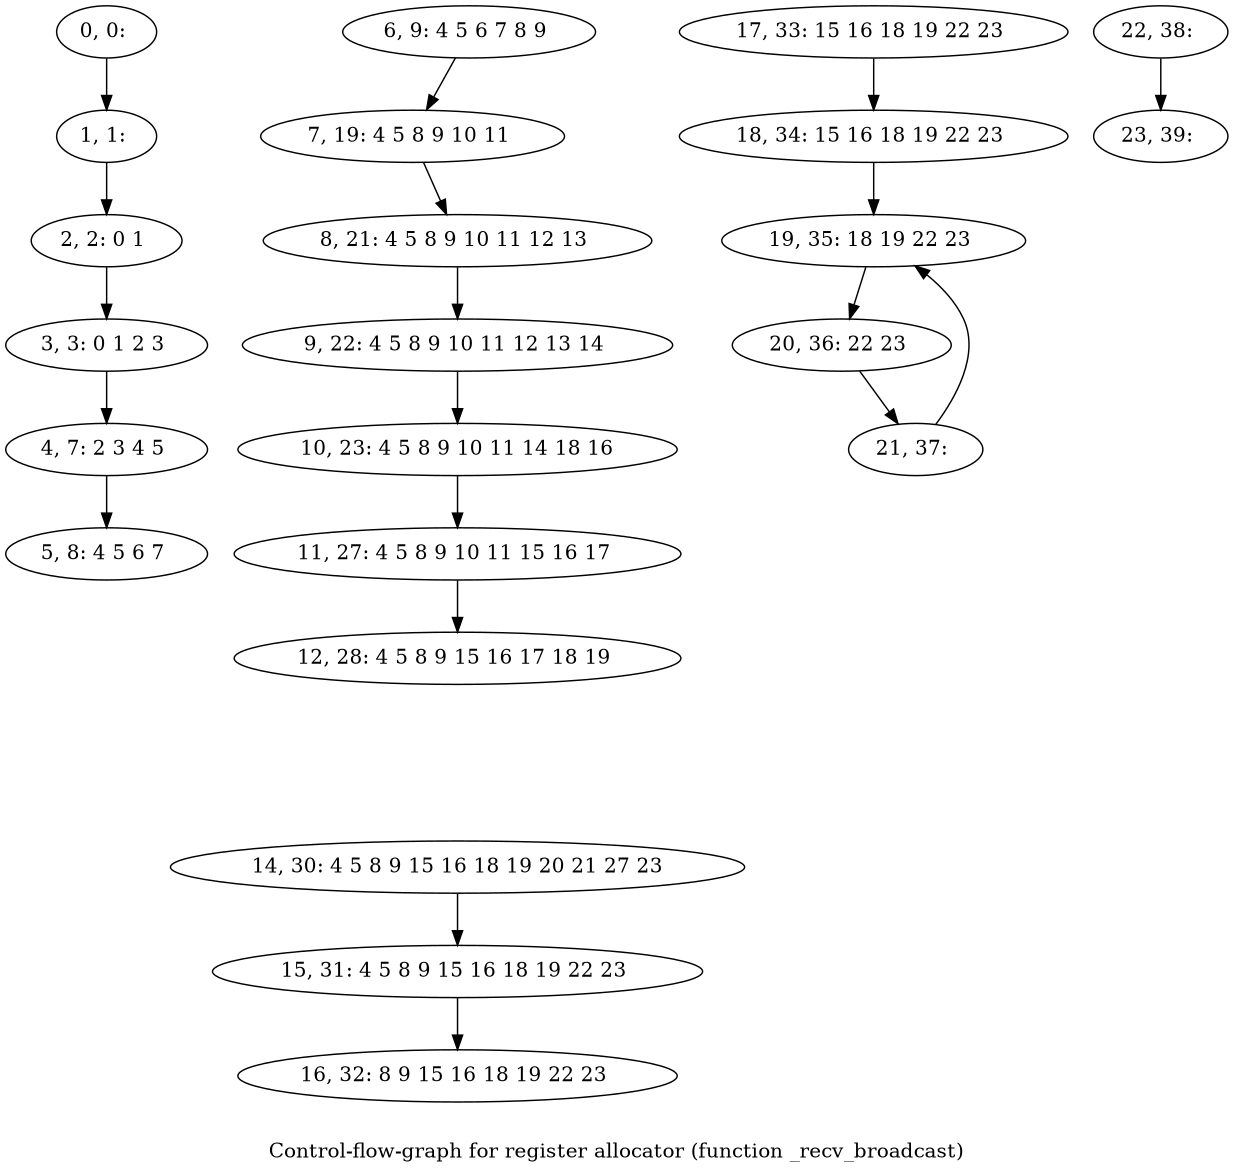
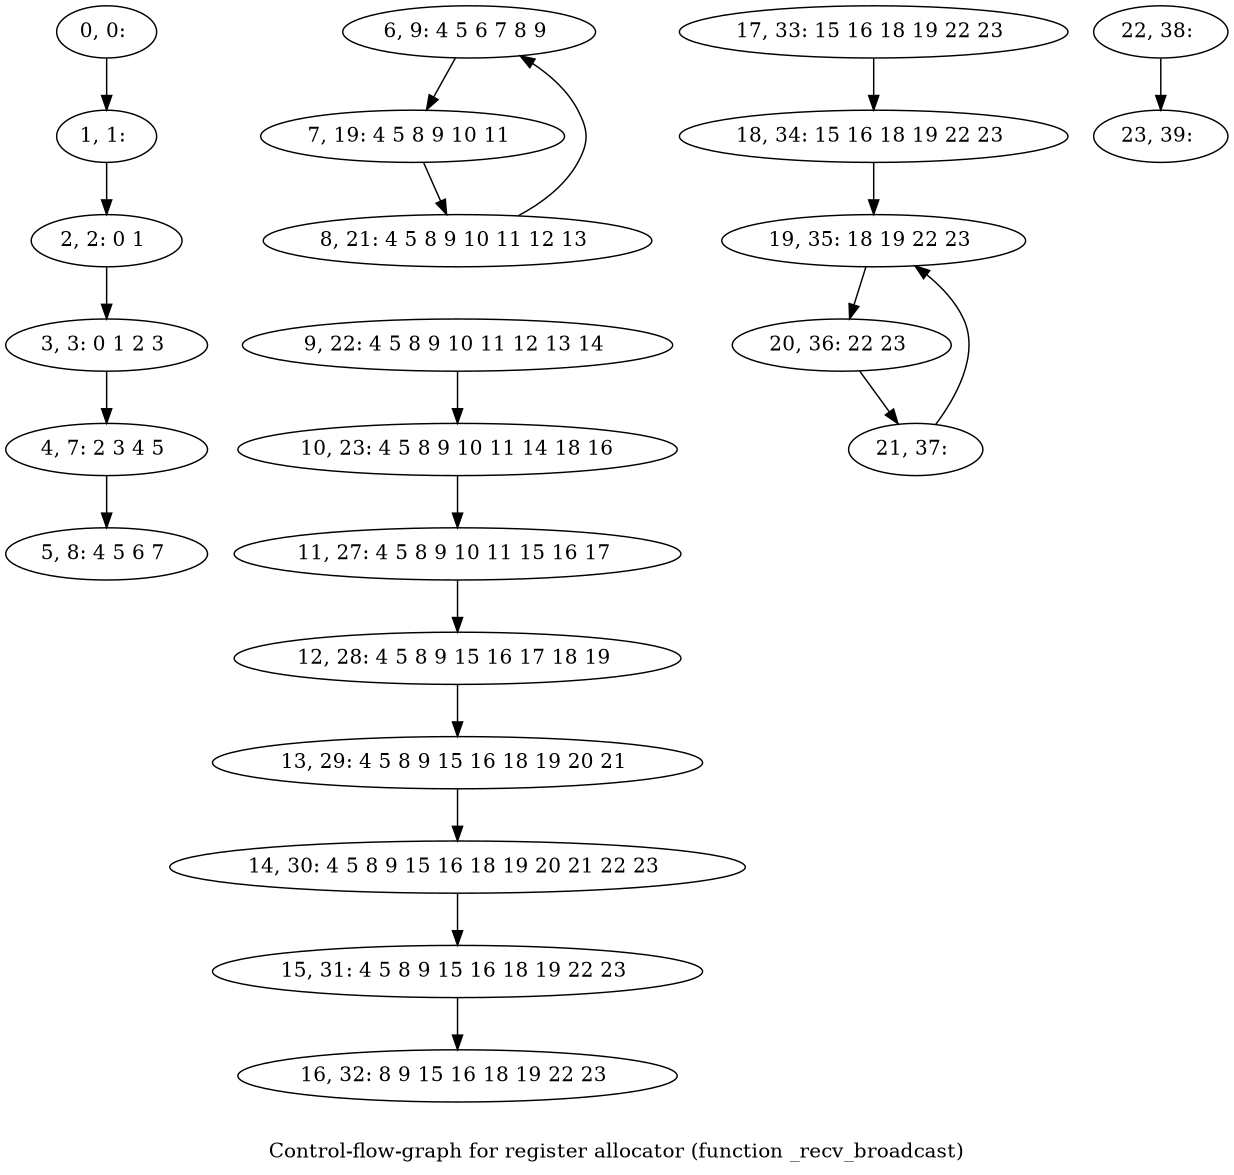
edge "8, 21: 4 5 8 9 10 11 12 13" -> "9, 22: 4 5 8 9 10 11 12 13 14": now "8, 21: 4 5 8 9 10 11 12 13" -> "6, 9: 4 5 6 7 8 9"
node "13, 29: 4 5 8 9 15 16 18 19 20 21": added
node "14, 30: 4 5 8 9 15 16 18 19 20 21 27 23": label "14, 30: 4 5 8 9 15 16 18 19 20 21 27 23" -> "14, 30: 4 5 8 9 15 16 18 19 20 21 22 23"
